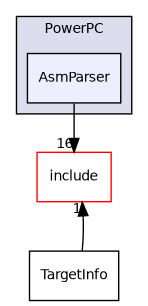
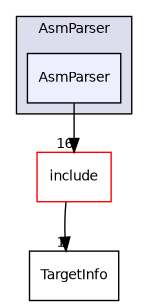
cluster "PowerPC": label "PowerPC" -> "AsmParser"
edge "TargetInfo" -> "include": reversed
